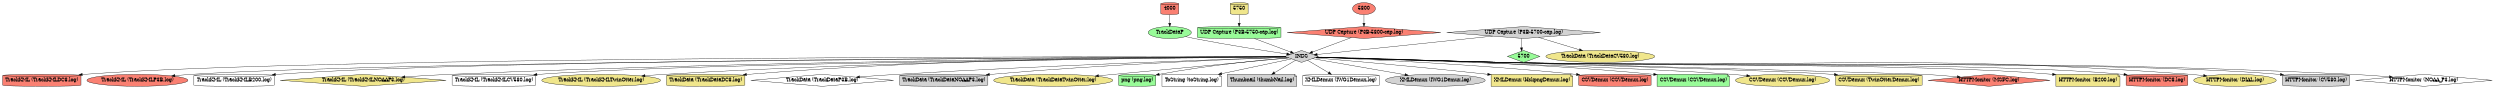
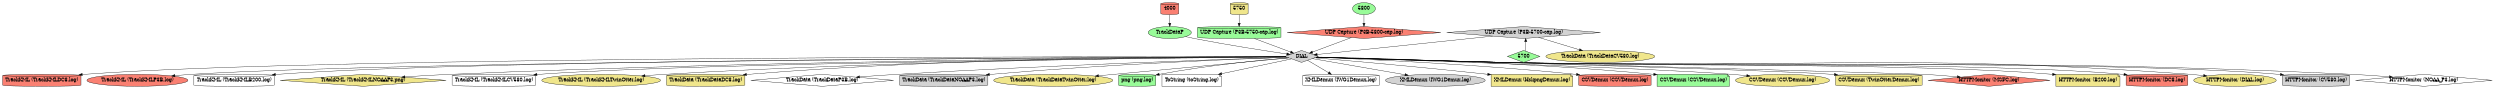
node "5800": fillcolor salmon -> palegreen
edge "UDP Capture (P3B-5700-cap.log)" -> "5700": reversed
node "INDS": label "INDS" -> "DIAL"
node "TrackKML (TrackKMLNOAAP3.log)": label "TrackKML (TrackKMLNOAAP3.log)" -> "TrackKML (TrackKMLNOAAP3.png)"
node "Thumbnail (thumbNail.log)": removed
